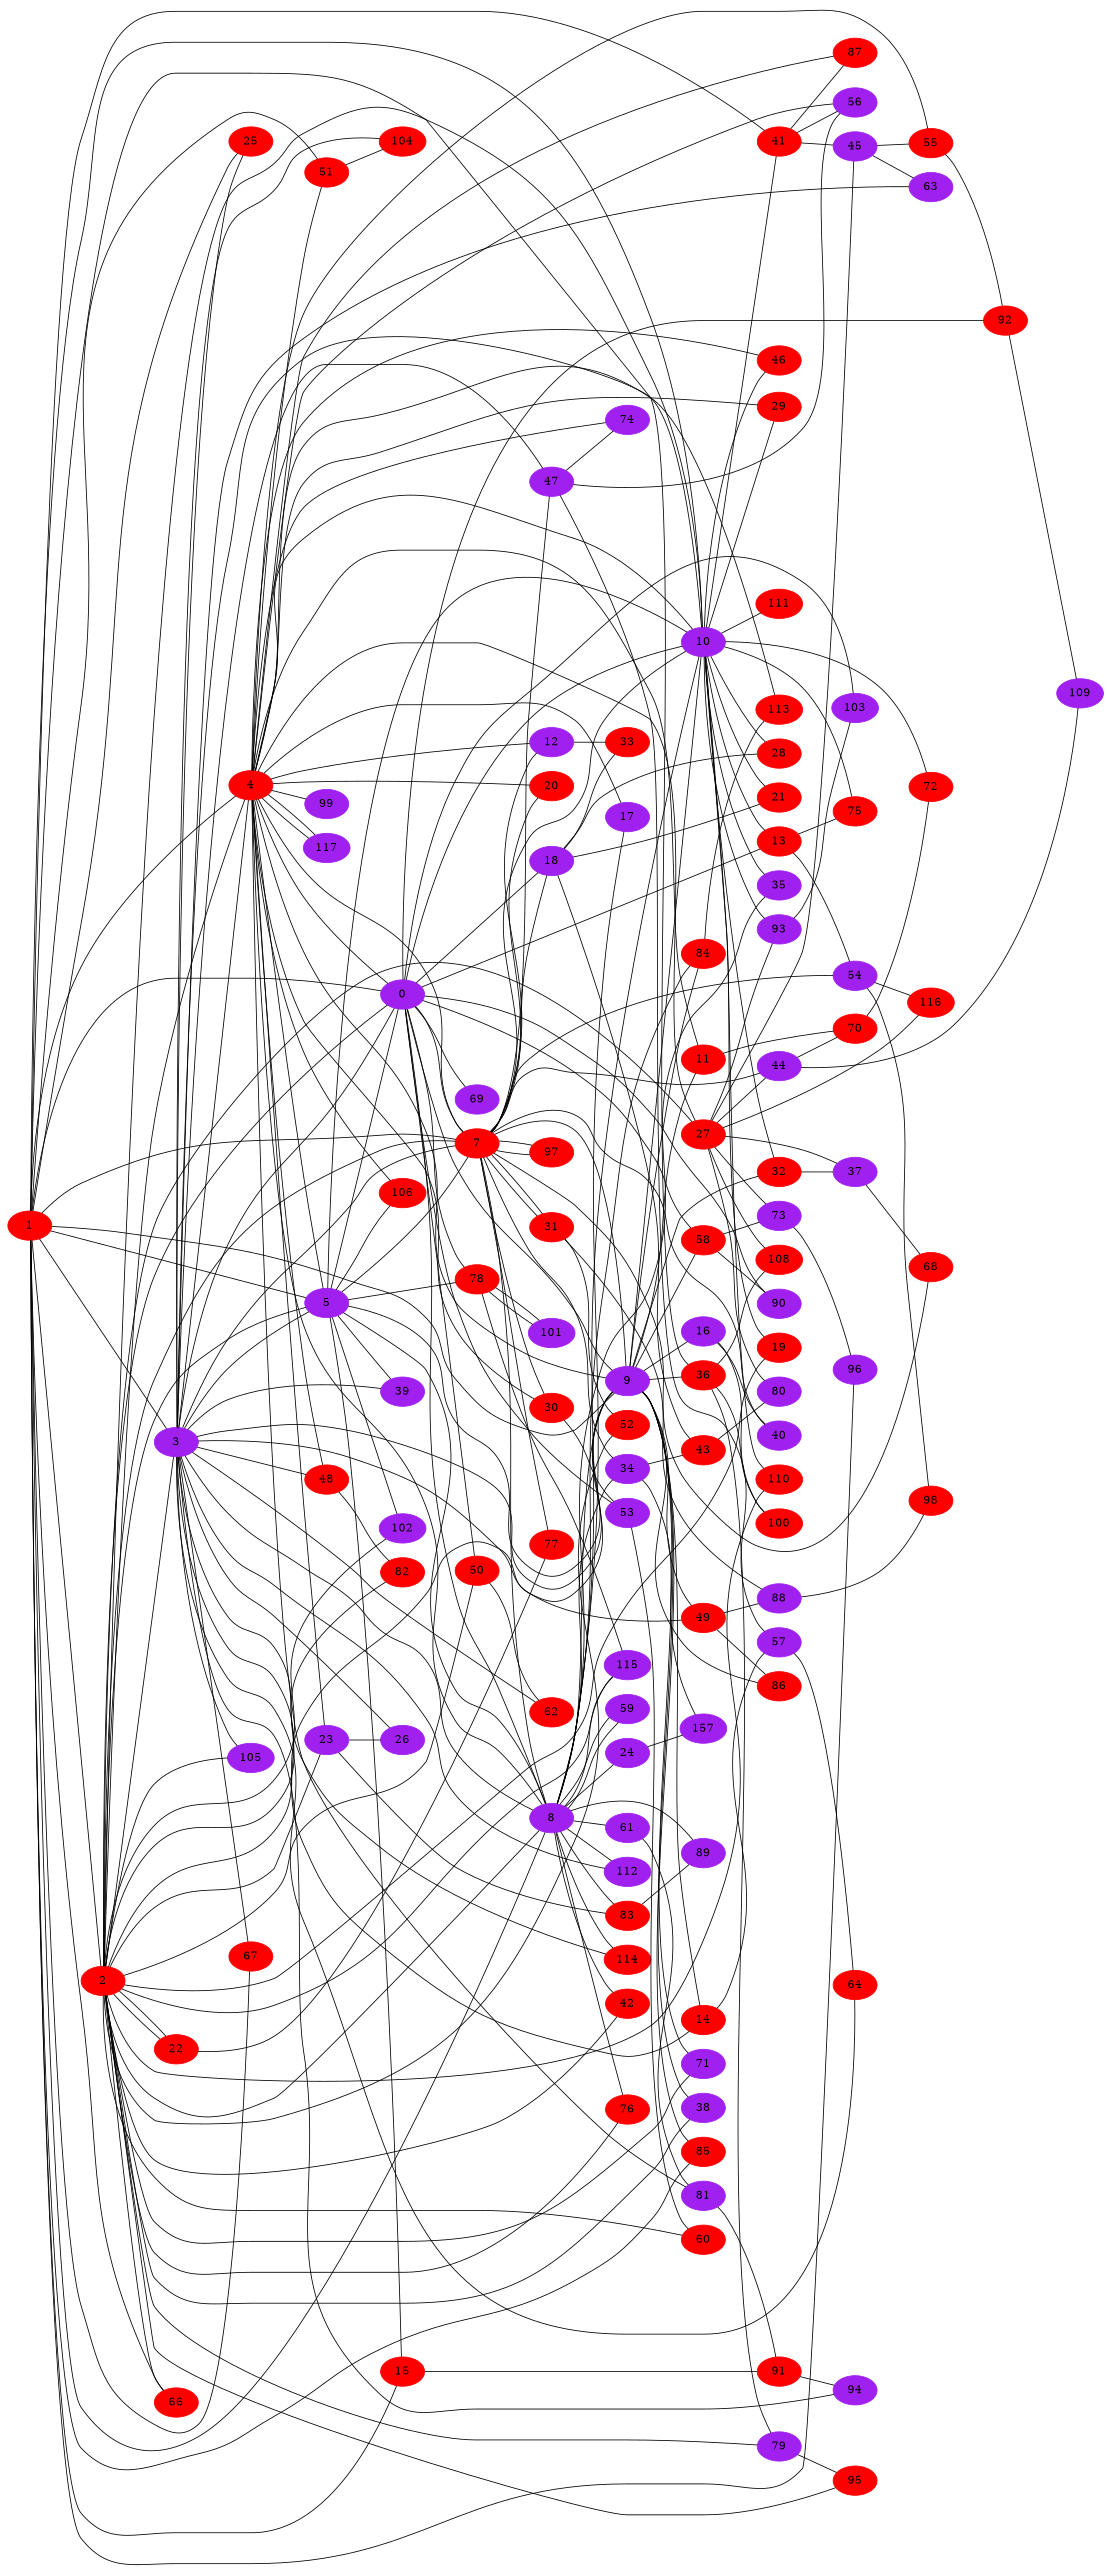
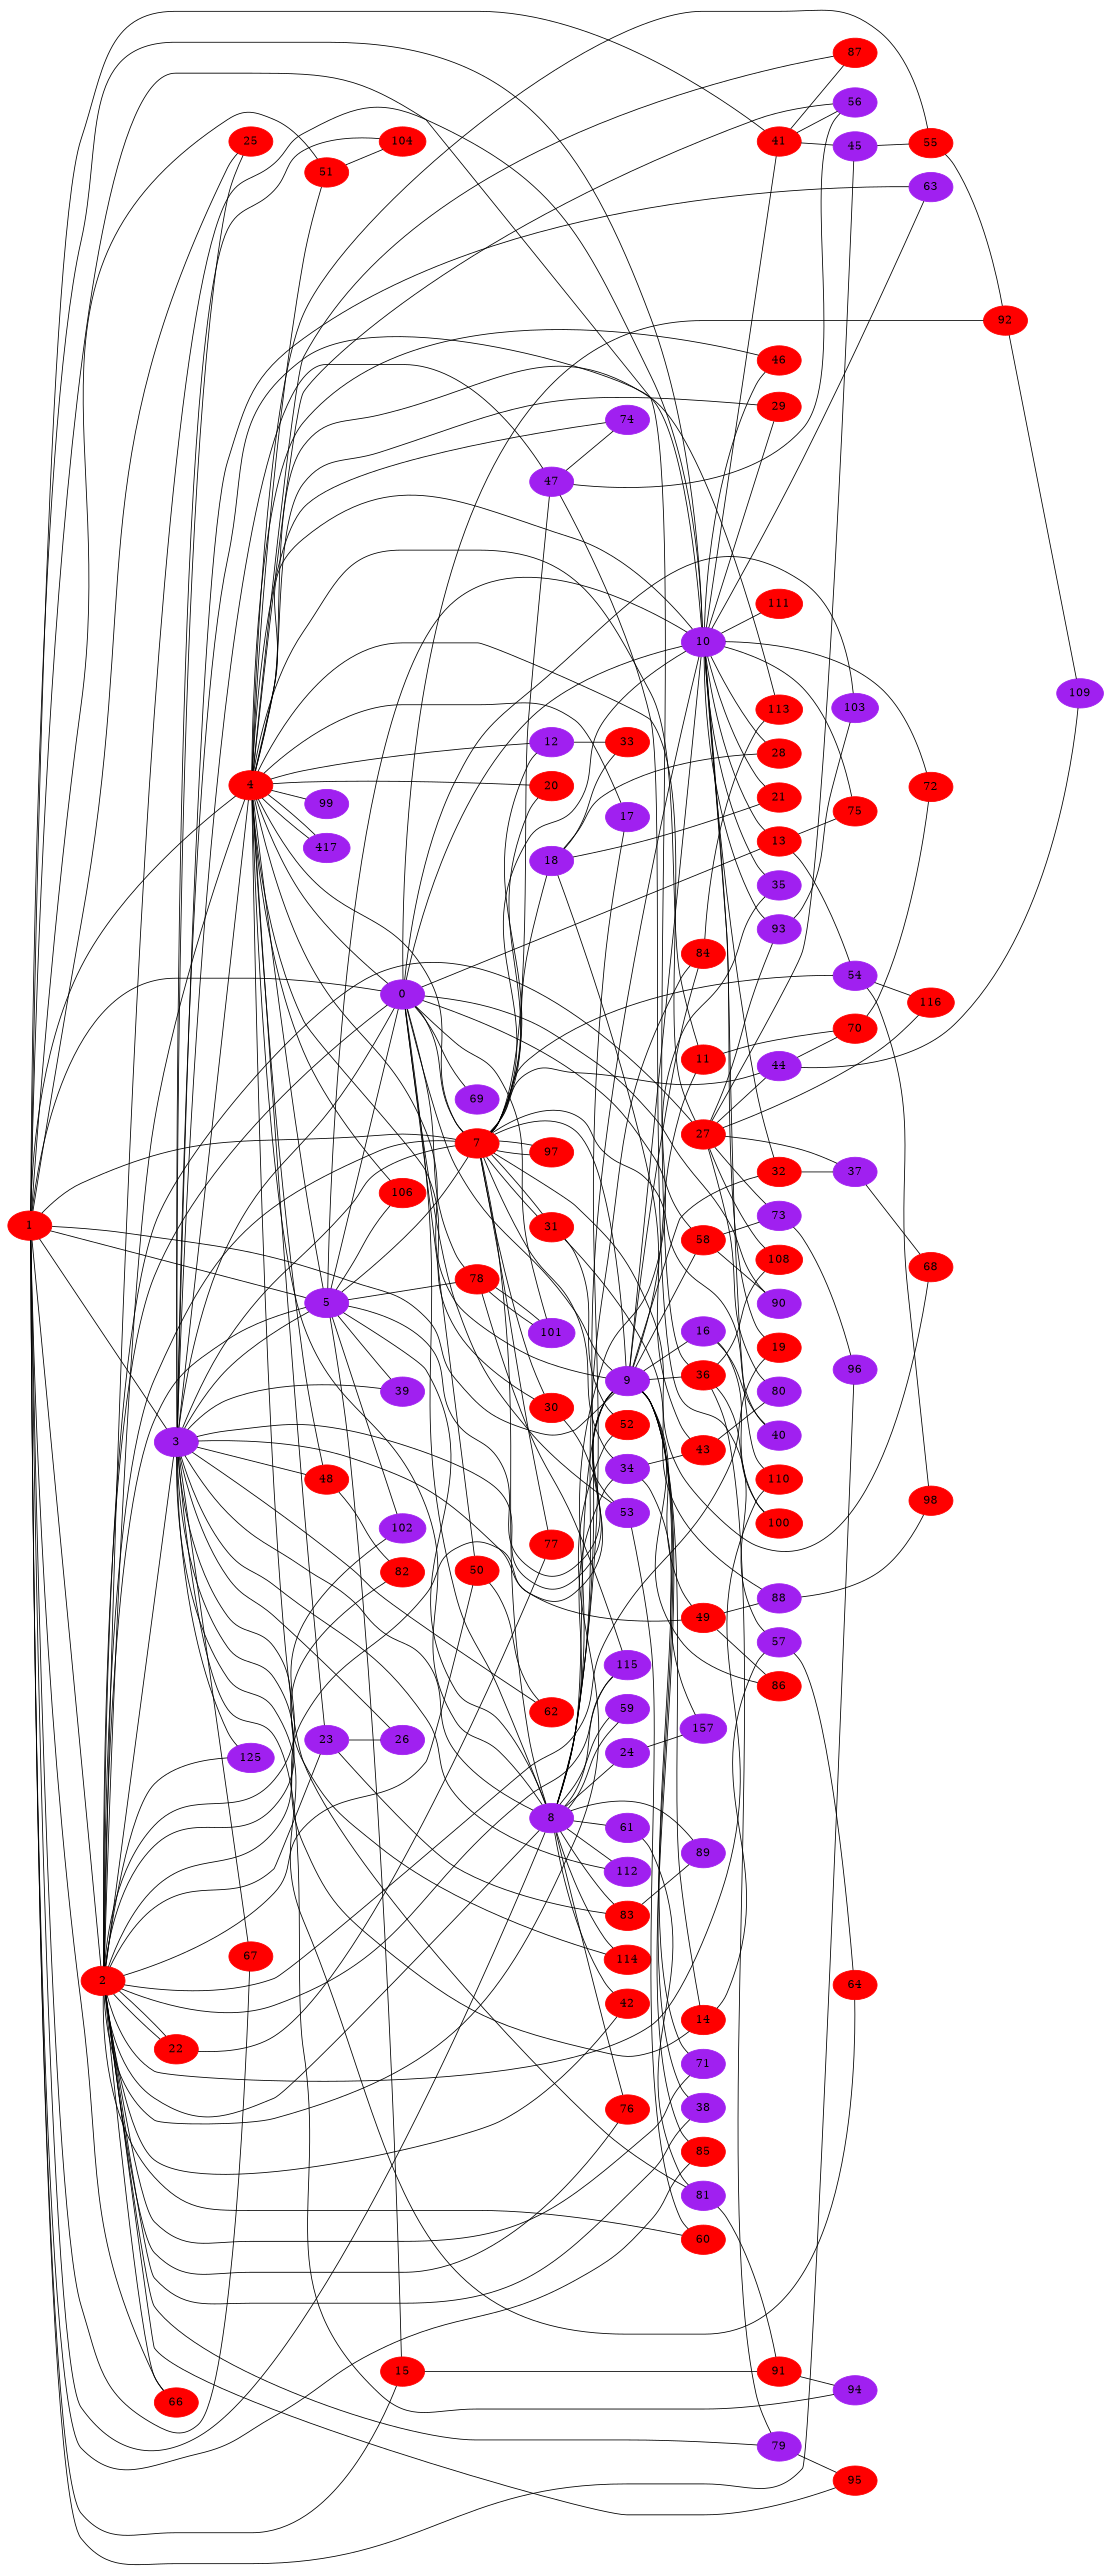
edge "45" -- "63": now "10" -- "63"
node "117": label "117" -> "417"
edge "18" -- "0": now "101" -- "0"
node "105": label "105" -> "125"
